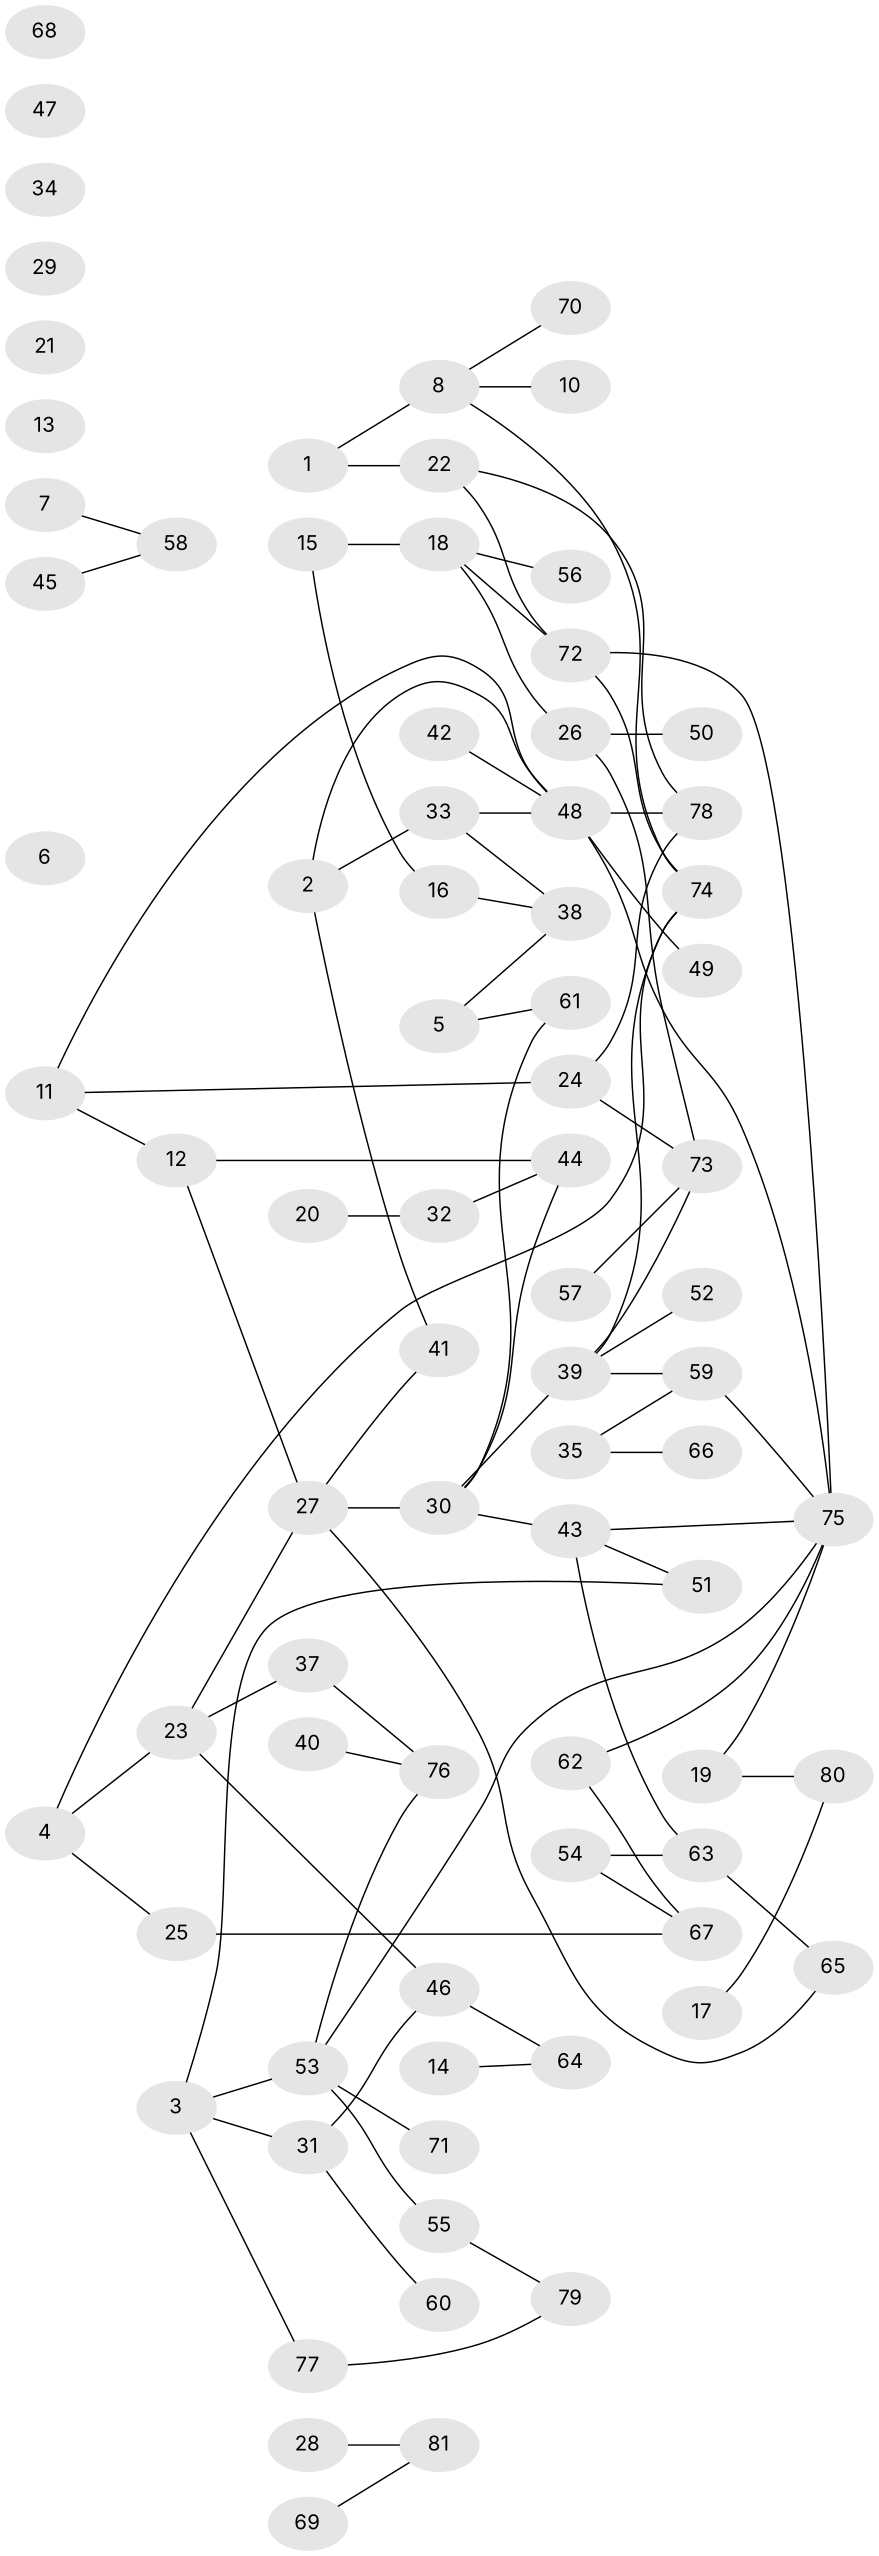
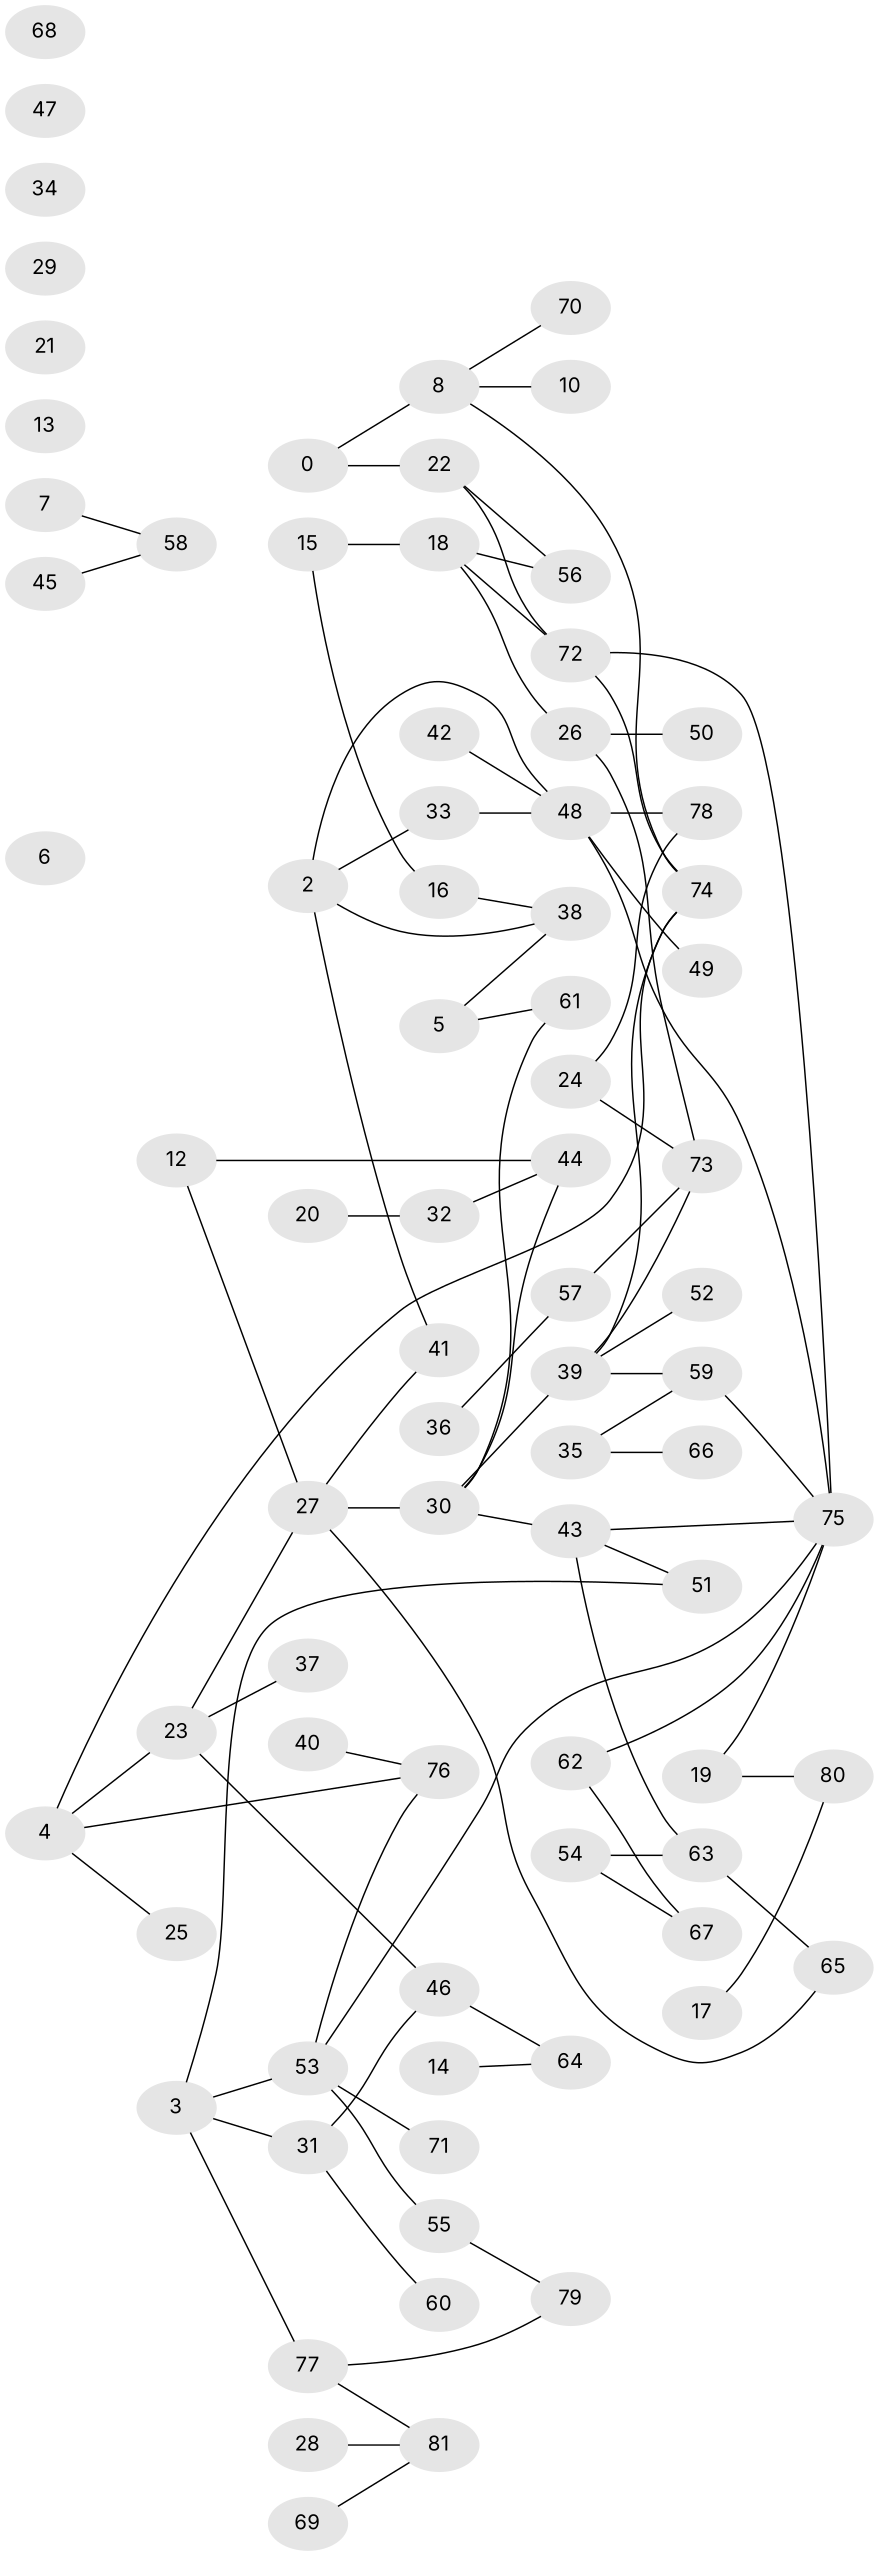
node "1": label "1" -> "0"
edge "22" -- "78": now "22" -- "56"
edge "33" -- "38": now "2" -- "38"
node "11": removed
node "36": added
edge "37" -- "76": now "4" -- "76"
edge "25" -- "67": removed
edge "77" -- "81": added
